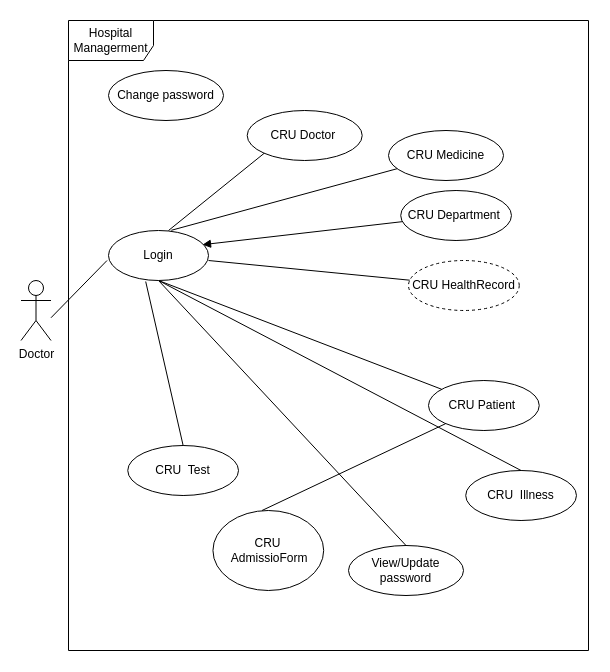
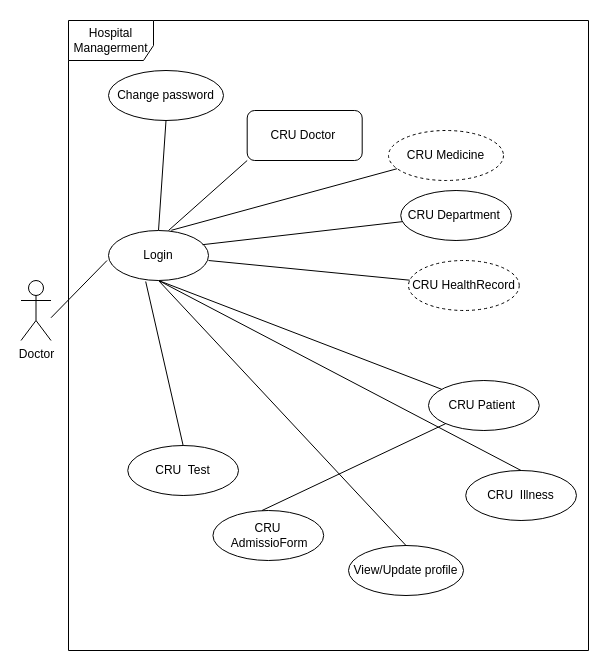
node "CRU Doctor": shape ellipse -> rounded rectangle
node "CRU Medicine": style solid -> dashed
edge "Change password" -- "Login": added
edge "CRU Department" -> "Login": arrowhead block -> none
node "CRU AdmissioForm": size 111x80 -> 111x50
node "View/Update password": label "View/Update password" -> "View/Update profile"
